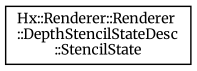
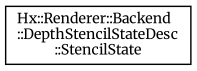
node "Hx::Renderer::Renderer ::DepthStencilStateDesc ::StencilState": label "Hx::Renderer::Renderer ::DepthStencilStateDesc ::StencilState" -> "Hx::Renderer::Backend ::DepthStencilStateDesc ::StencilState"
